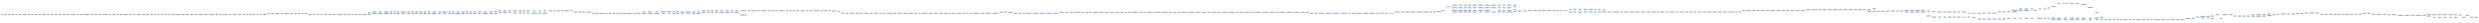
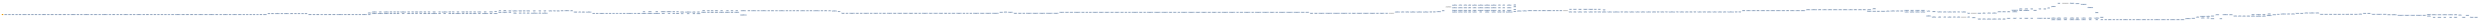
node "0x00511371 pushl $0x61427349<UINT32>": added
